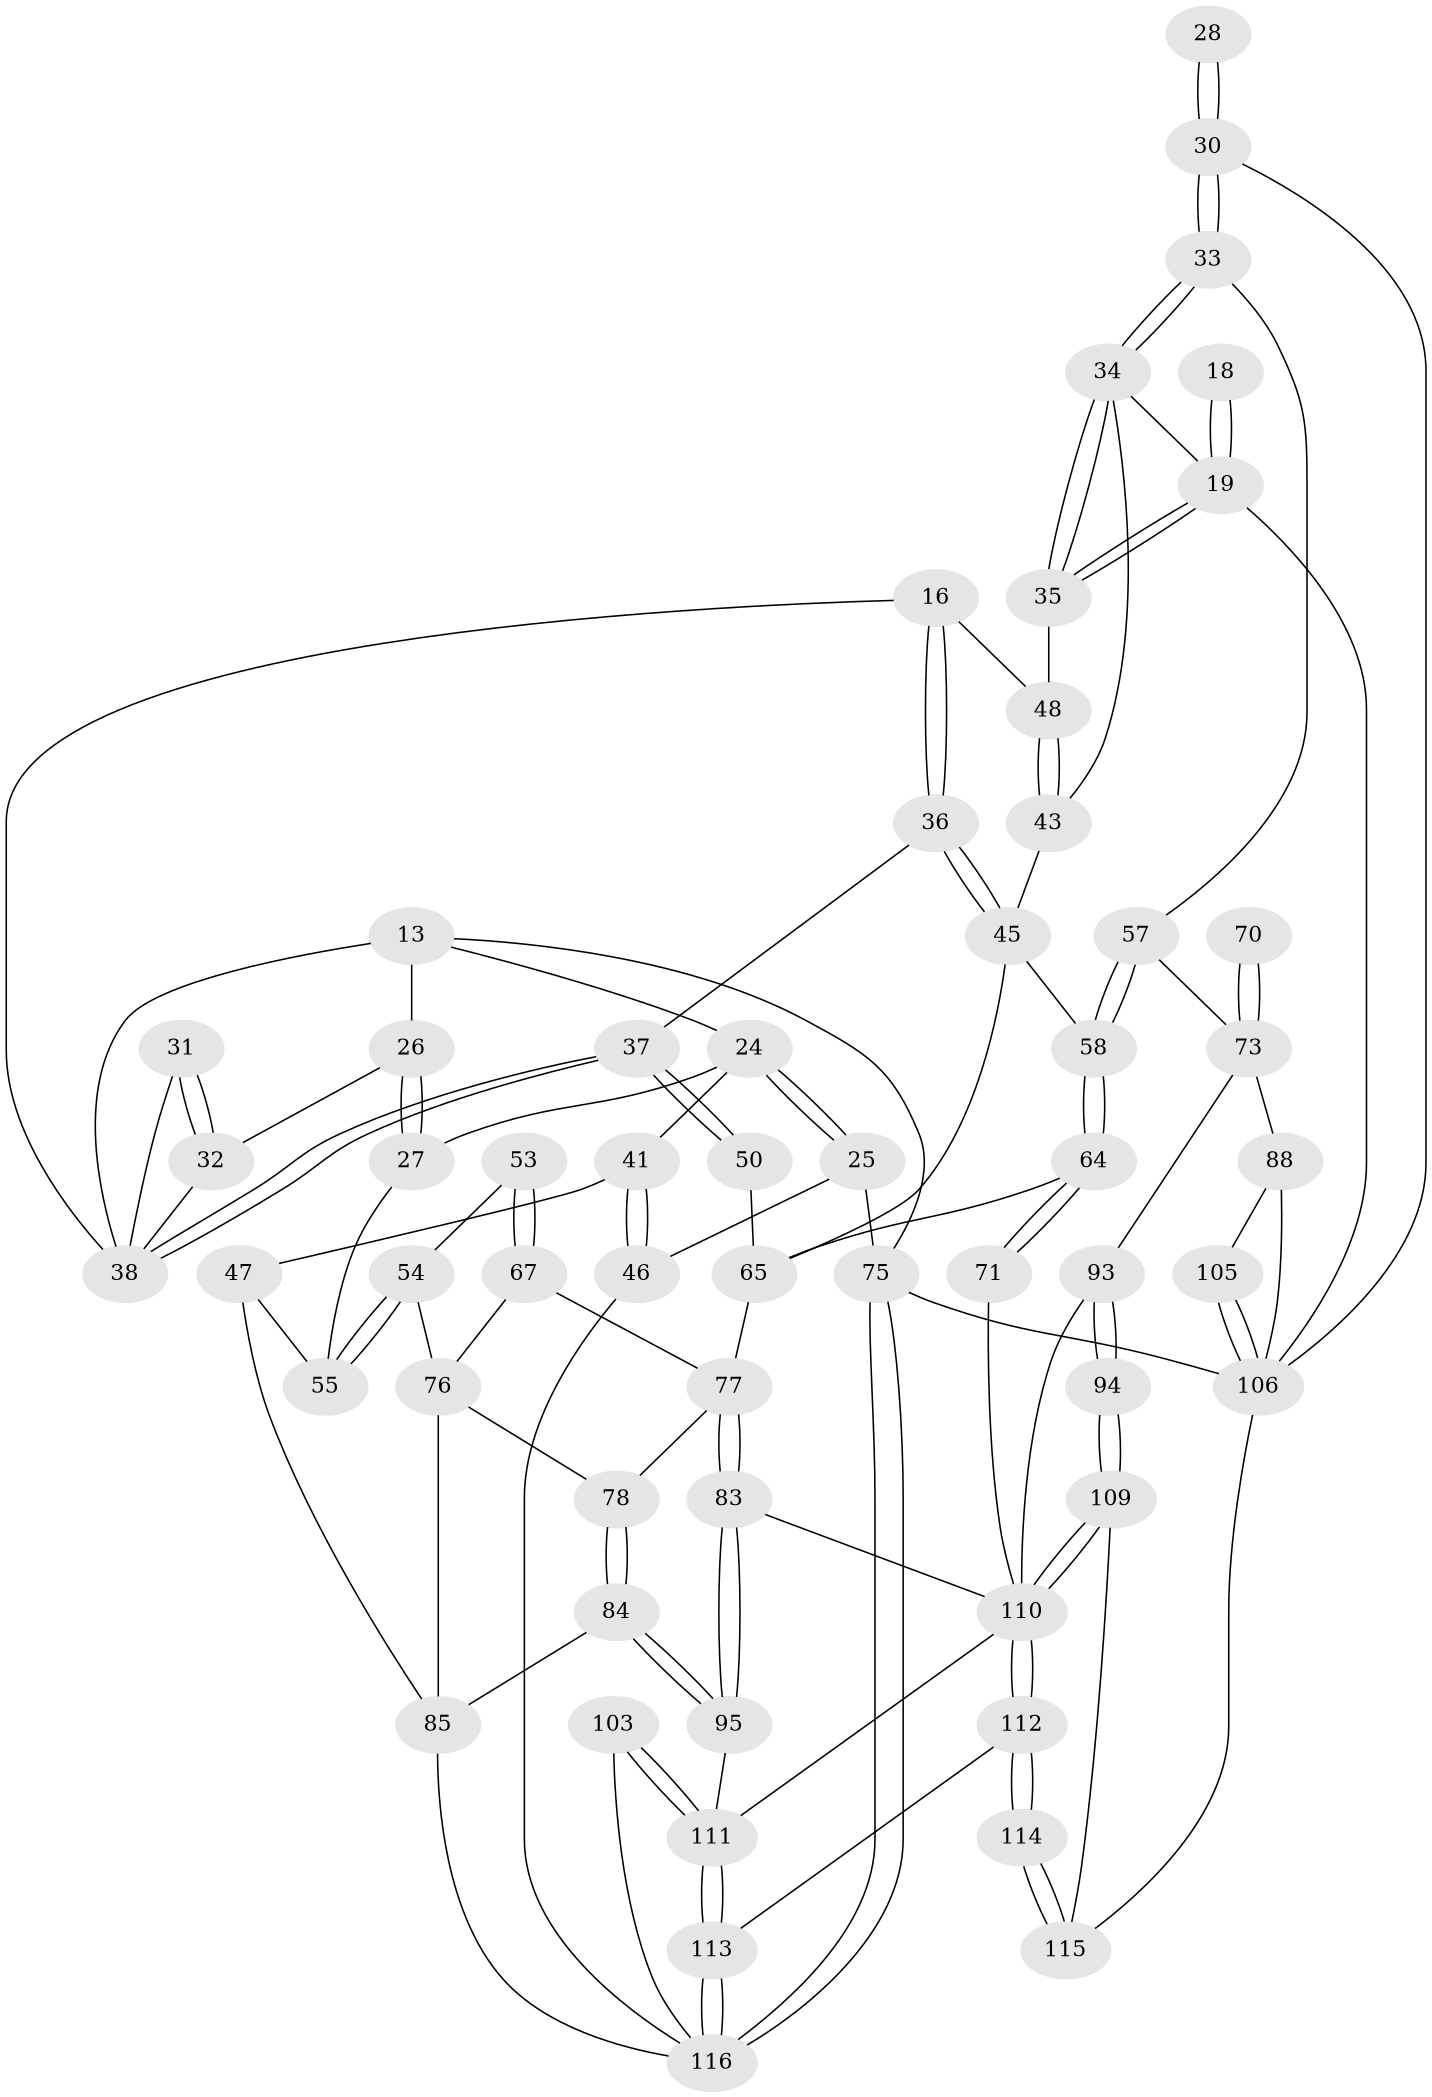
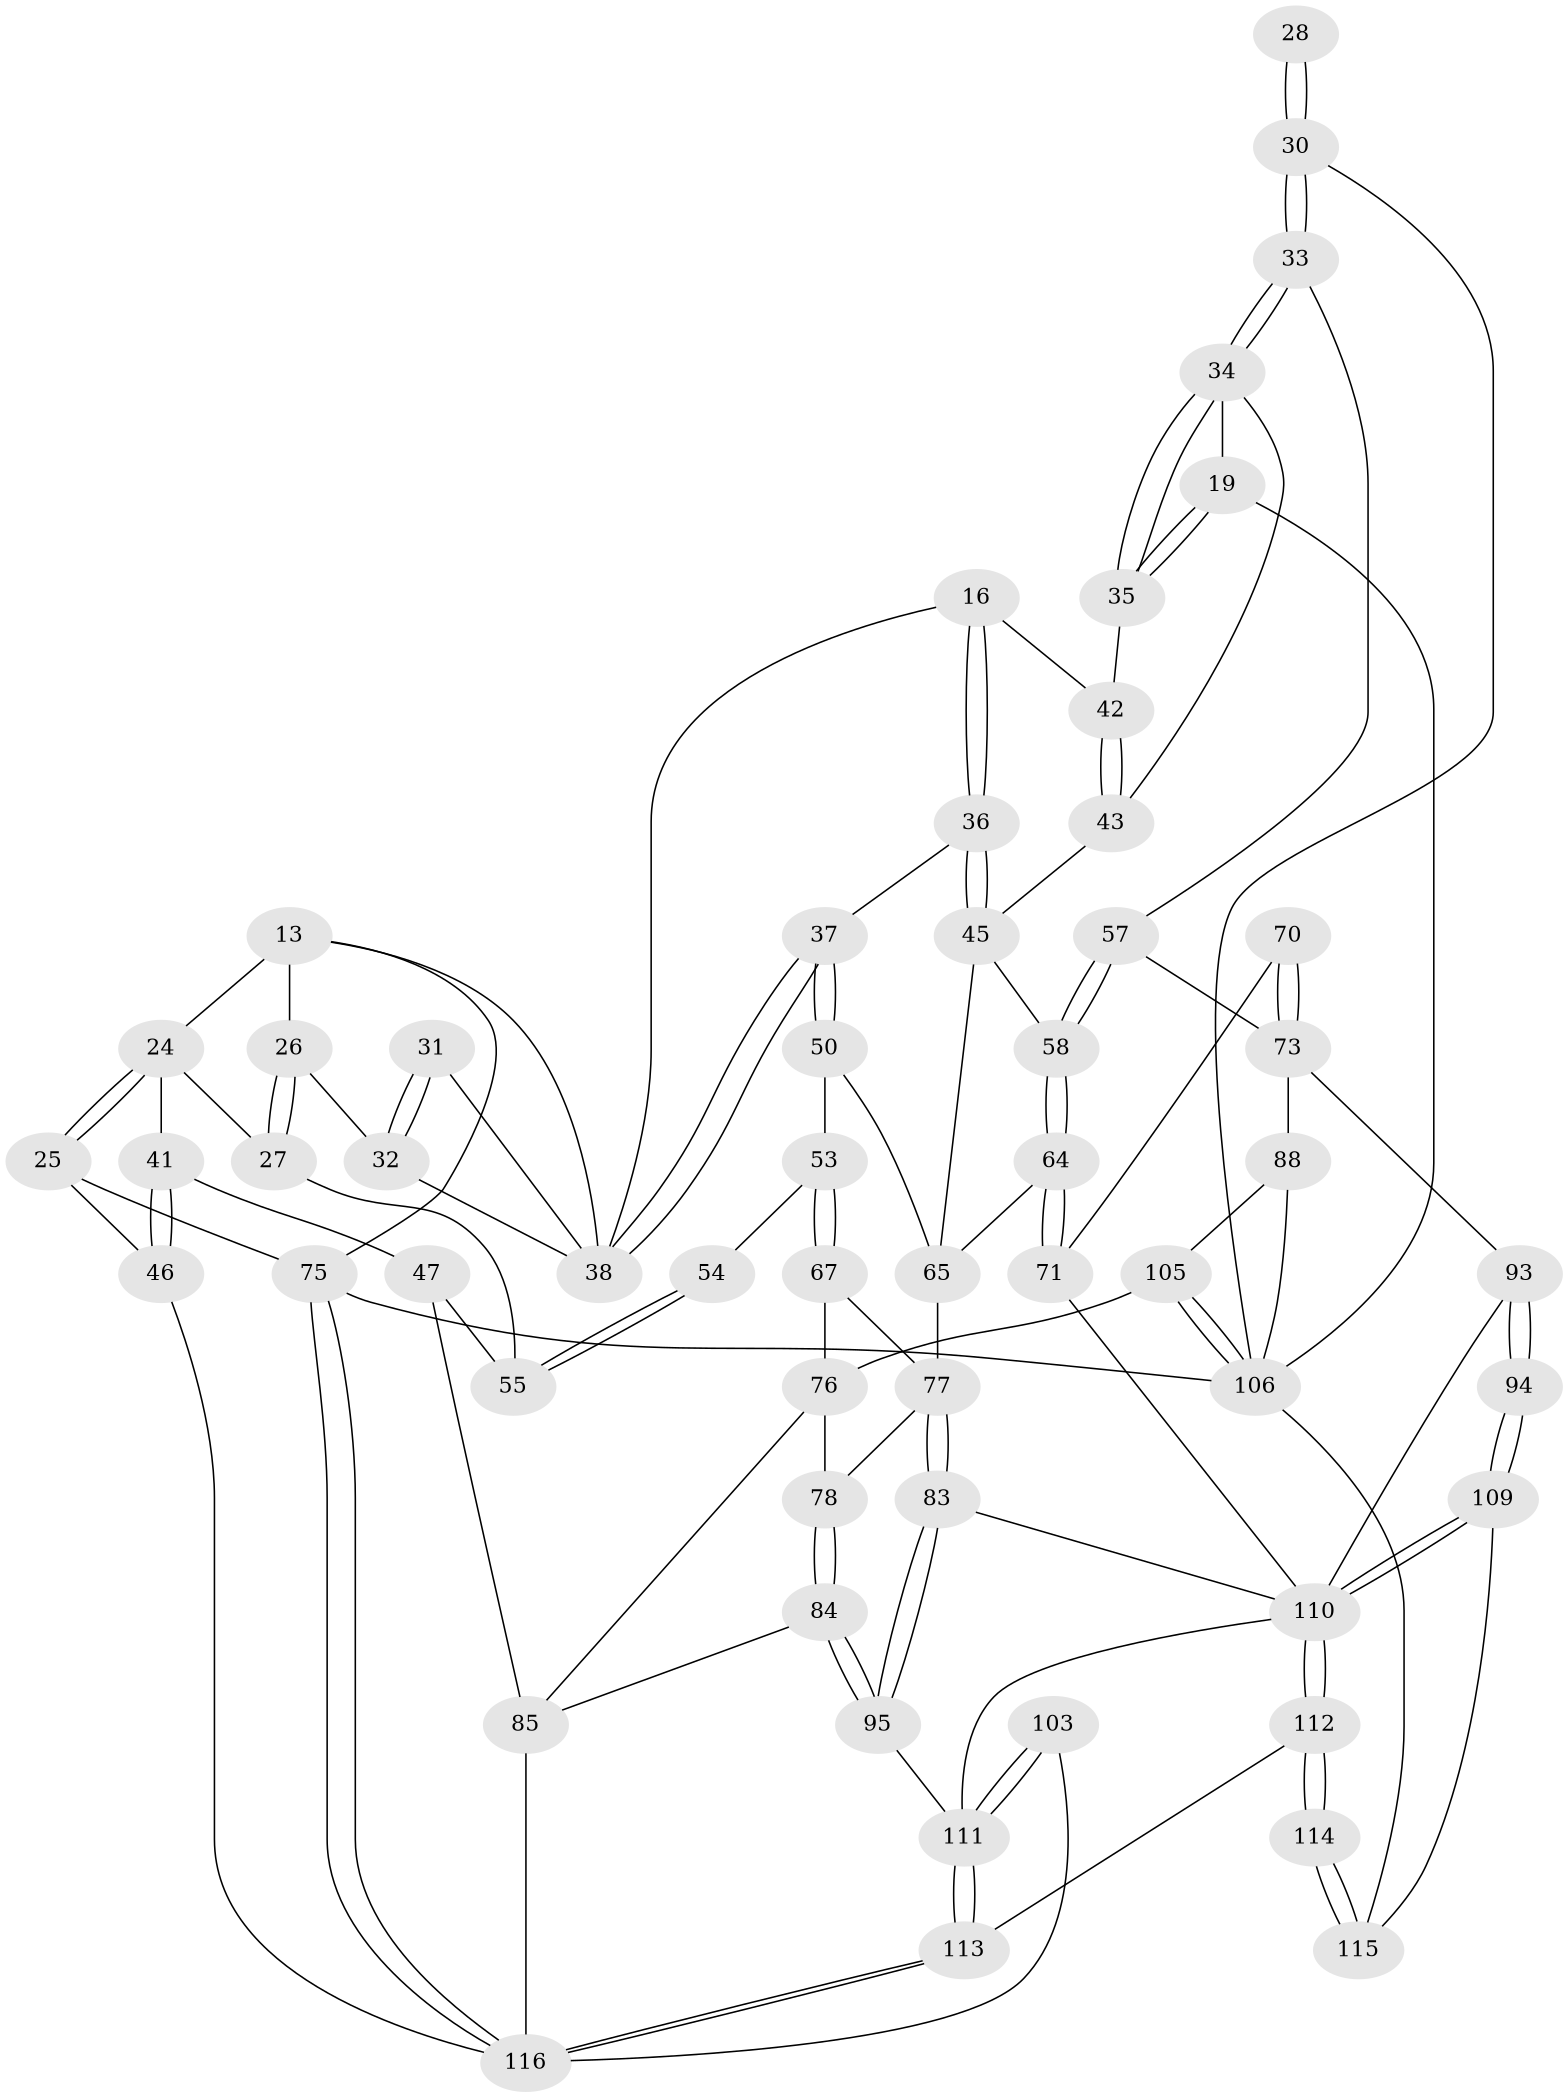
node "18": removed
node "48": label "48" -> "42"
edge "50" -- "53": added
edge "70" -- "71": added
edge "54" -- "76": now "105" -- "76"
